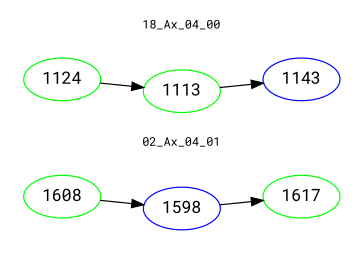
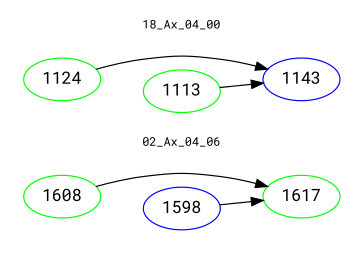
edge "1124" -> "1113": now "1124" -> "1143"
cluster "02_Ax_04_01": label "02_Ax_04_01" -> "02_Ax_04_06"
edge "1608" -> "1598": now "1608" -> "1617"
